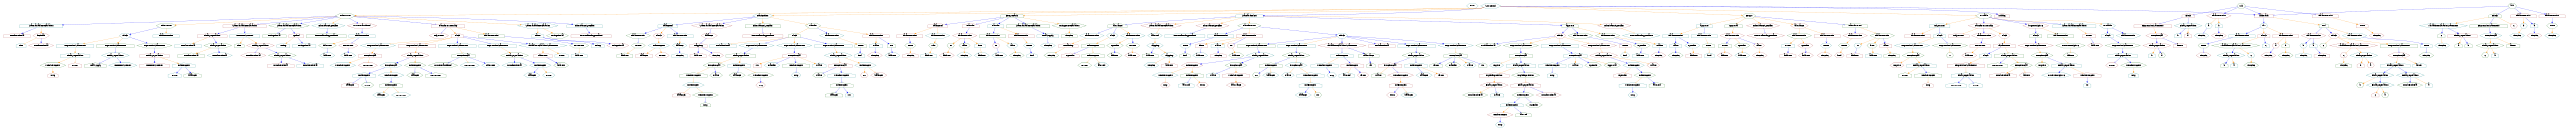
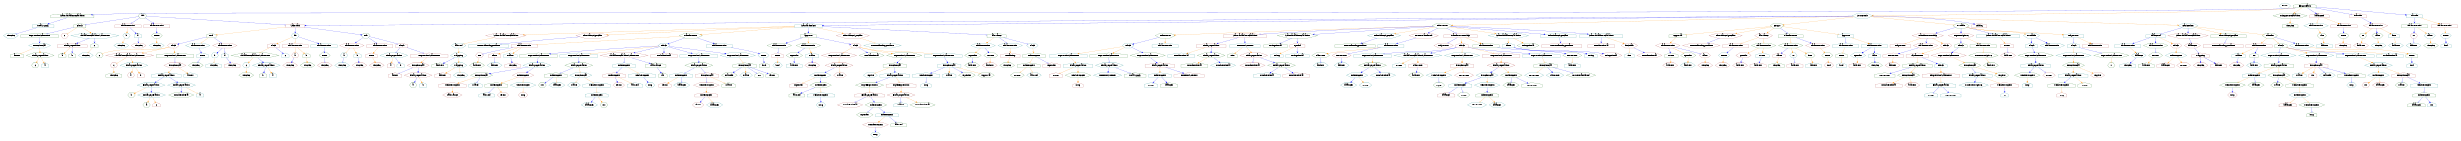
edge "sub" -> "SafeMath": reversed
edge "SourceUnit" -> "ERC20Basic": reversed
node "super": added
